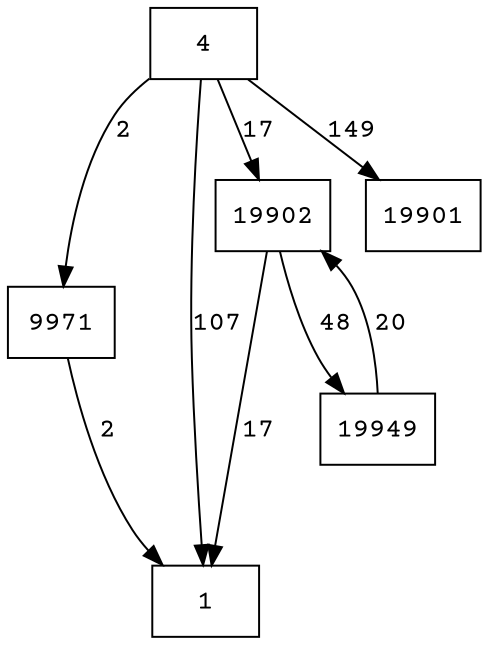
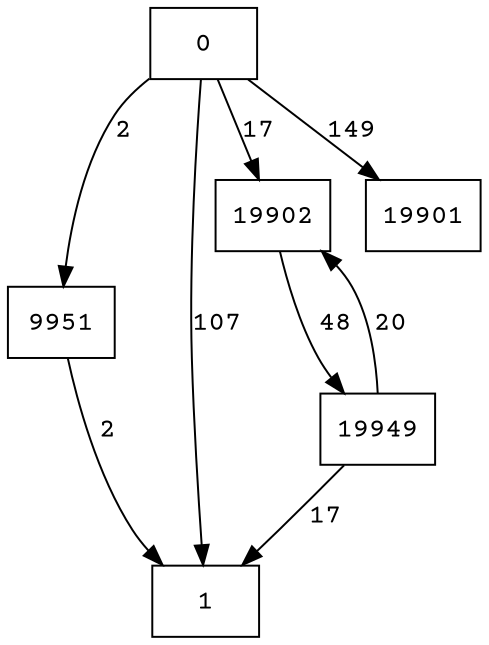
node "4": label "4" -> "0"
node "9971": label "9971" -> "9951"
edge "19902" -> "1": now "19949" -> "1"
